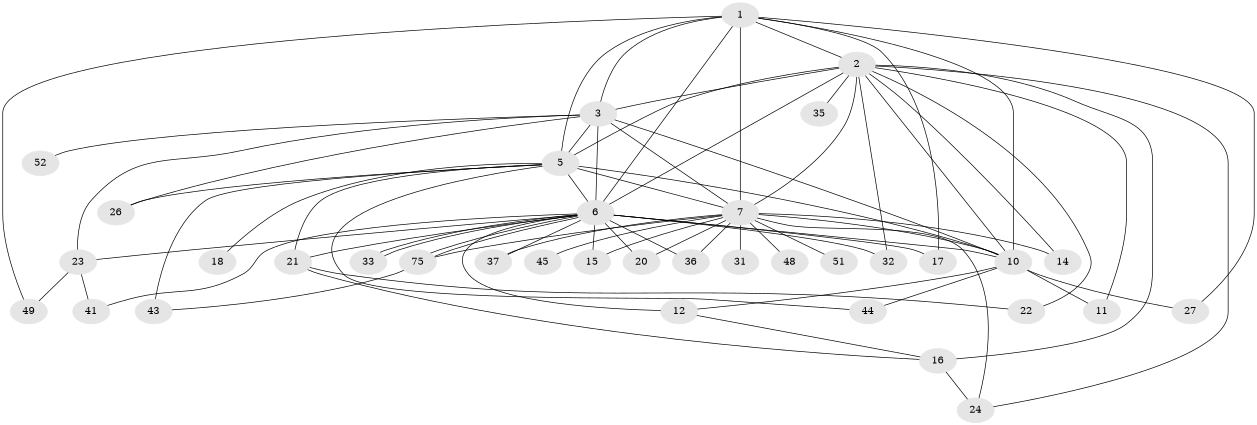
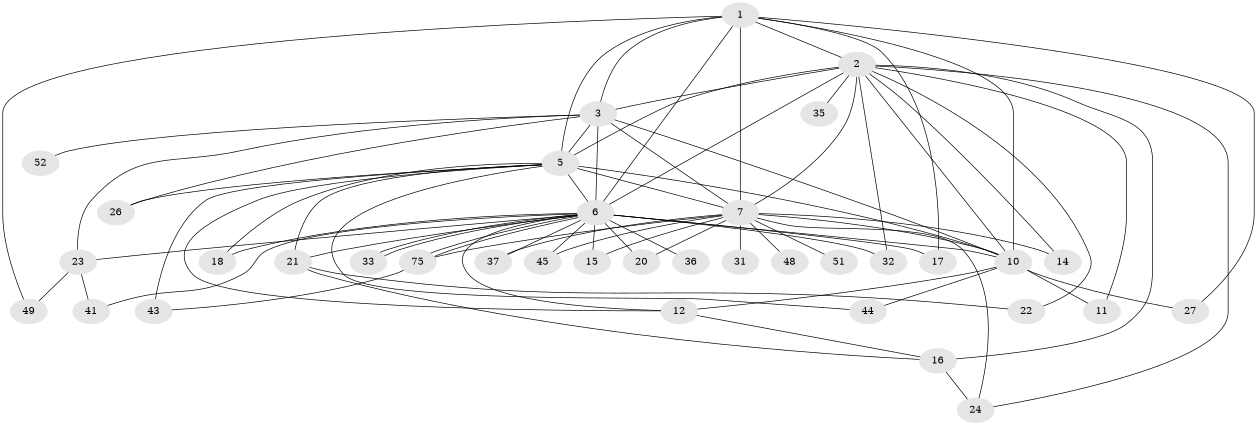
edge "6" -- "18": added
edge "7" -- "36": removed
edge "6" -- "45": added
edge "5" -- "12": added
